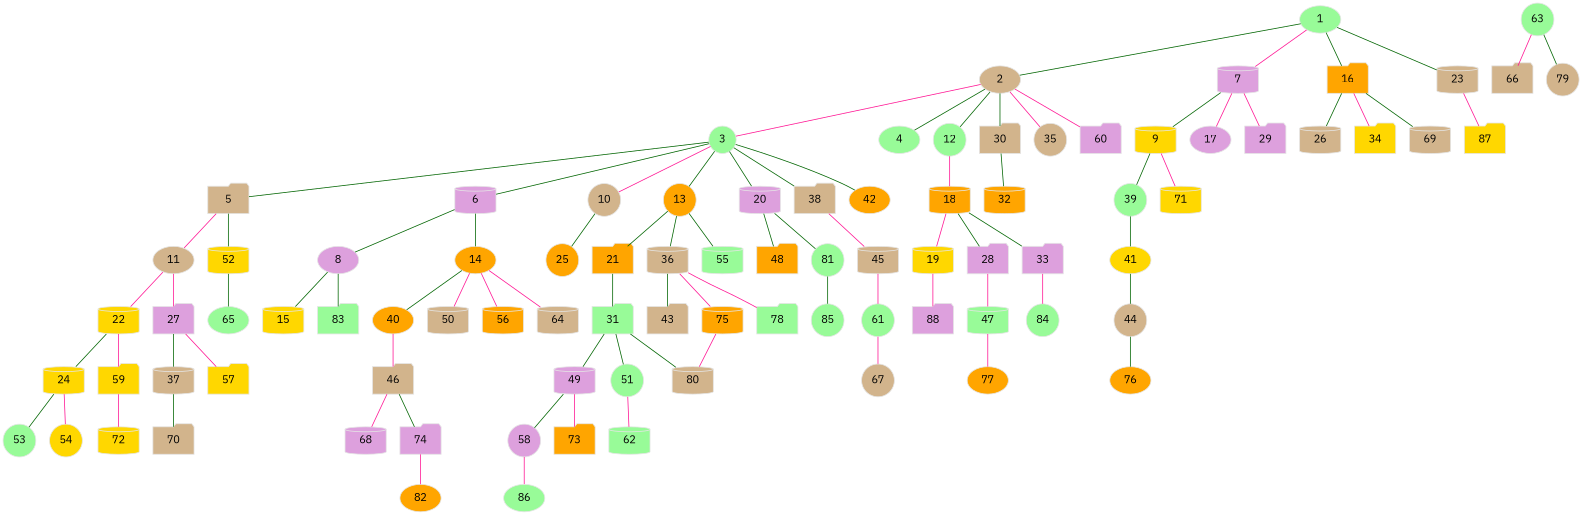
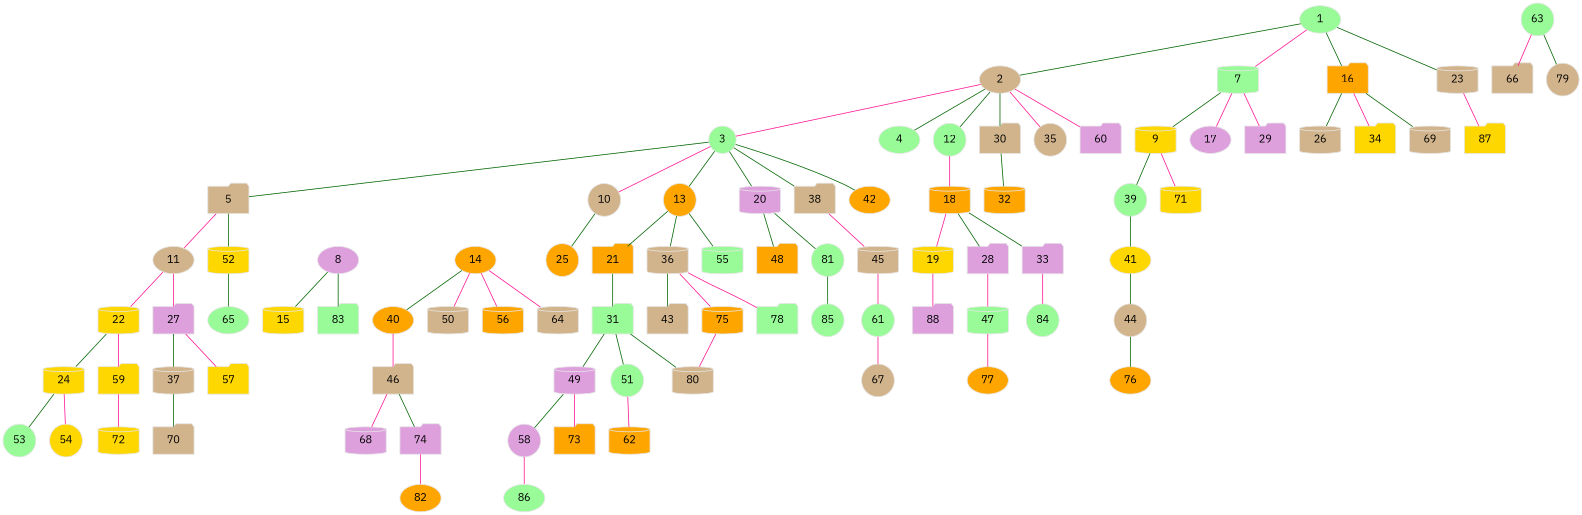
node "7": fillcolor plum -> palegreen
node "6": removed
node "62": fillcolor palegreen -> orange
